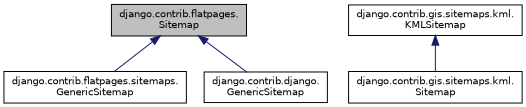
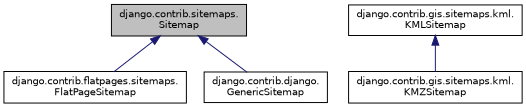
node "django.contrib.flatpages. Sitemap": label "django.contrib.flatpages. Sitemap" -> "django.contrib.sitemaps. Sitemap"
node "django.contrib.flatpages.sitemaps. GenericSitemap": label "django.contrib.flatpages.sitemaps. GenericSitemap" -> "django.contrib.flatpages.sitemaps. FlatPageSitemap"
node "django.contrib.gis.sitemaps.kml. Sitemap": label "django.contrib.gis.sitemaps.kml. Sitemap" -> "django.contrib.gis.sitemaps.kml. KMZSitemap"
